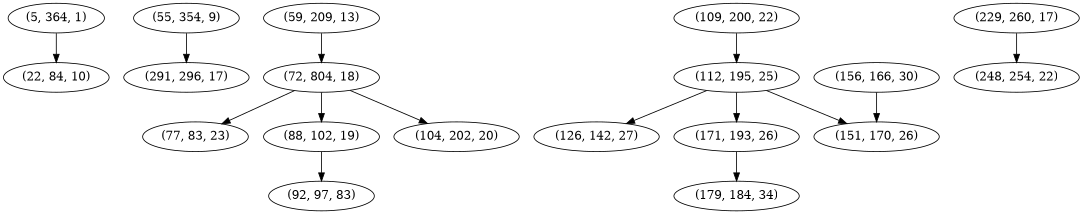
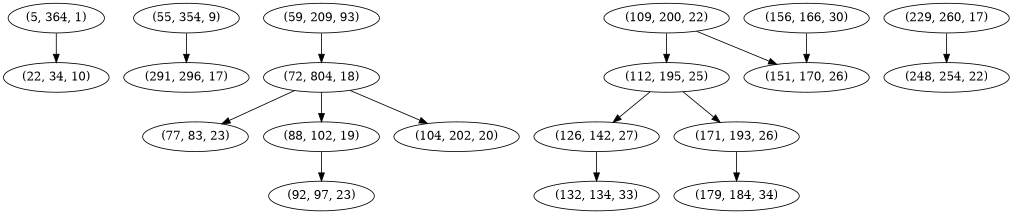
node "(59, 209, 13)": label "(59, 209, 13)" -> "(59, 209, 93)"
node "(22, 84, 10)": label "(22, 84, 10)" -> "(22, 34, 10)"
edge "(112, 195, 25)" -> "(151, 170, 26)": now "(109, 200, 22)" -> "(151, 170, 26)"
node "(92, 97, 83)": label "(92, 97, 83)" -> "(92, 97, 23)"
node "(132, 134, 33)": added
